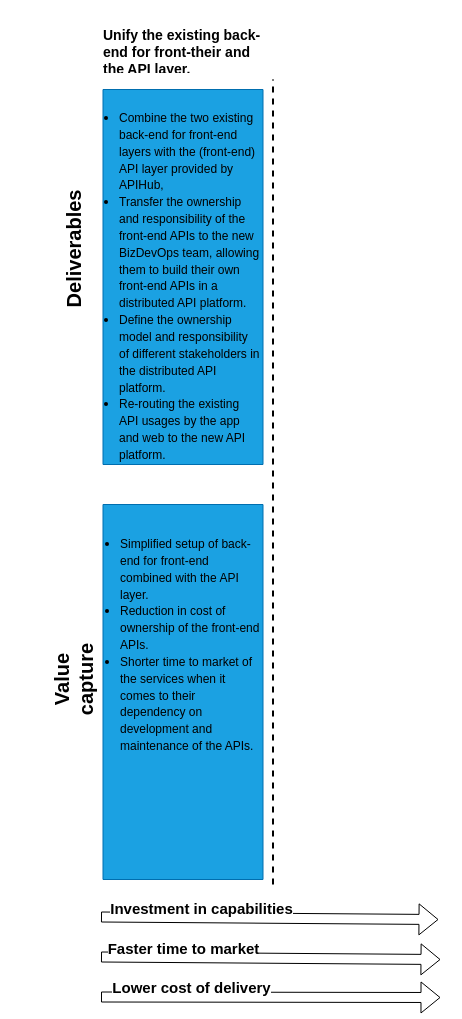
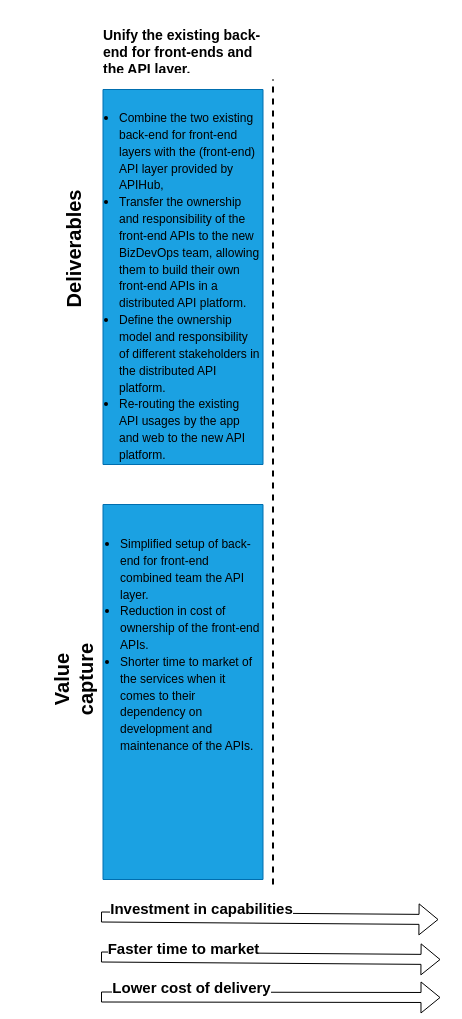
node "Unify the existing back-end for front-their and the API layer.": label "Unify the existing back-end for front-their and the API layer." -> "Unify the existing back-end for front-ends and the API layer."
node "Simplified setup of back-end for front-end combined with the API layer. Reduction in cost of ownership of the front-end APIs. Shorter time to market of the services when it comes to their dependency on development and maintenance of the APIs.": label "Simplified setup of back-end for front-end combined with the API layer. Reduction in cost of ownership of the front-end APIs. Shorter time to market of the services when it comes to their dependency on development and maintenance of the APIs." -> "Simplified setup of back-end for front-end combined team the API layer. Reduction in cost of ownership of the front-end APIs. Shorter time to market of the services when it comes to their dependency on development and maintenance of the APIs."
